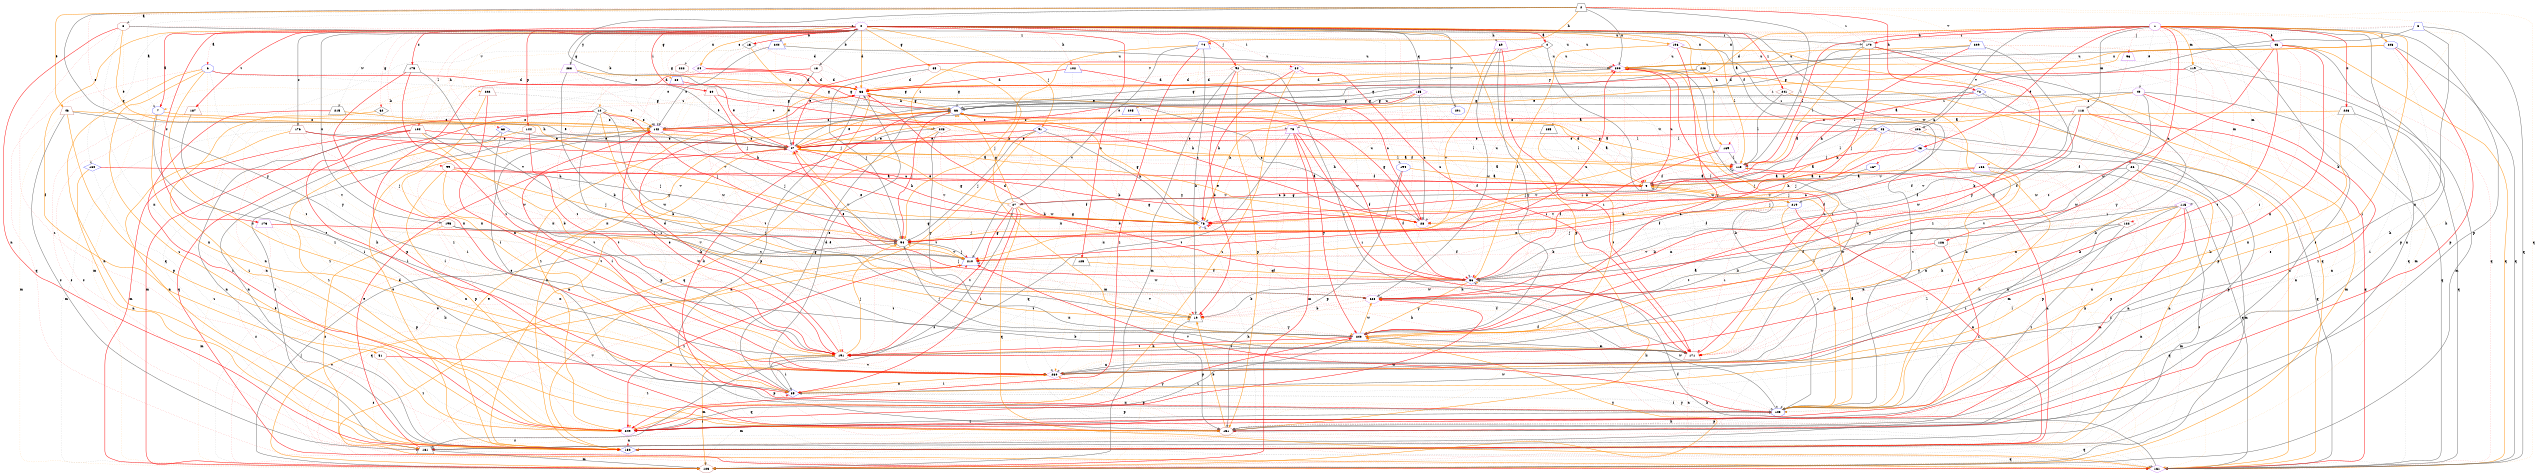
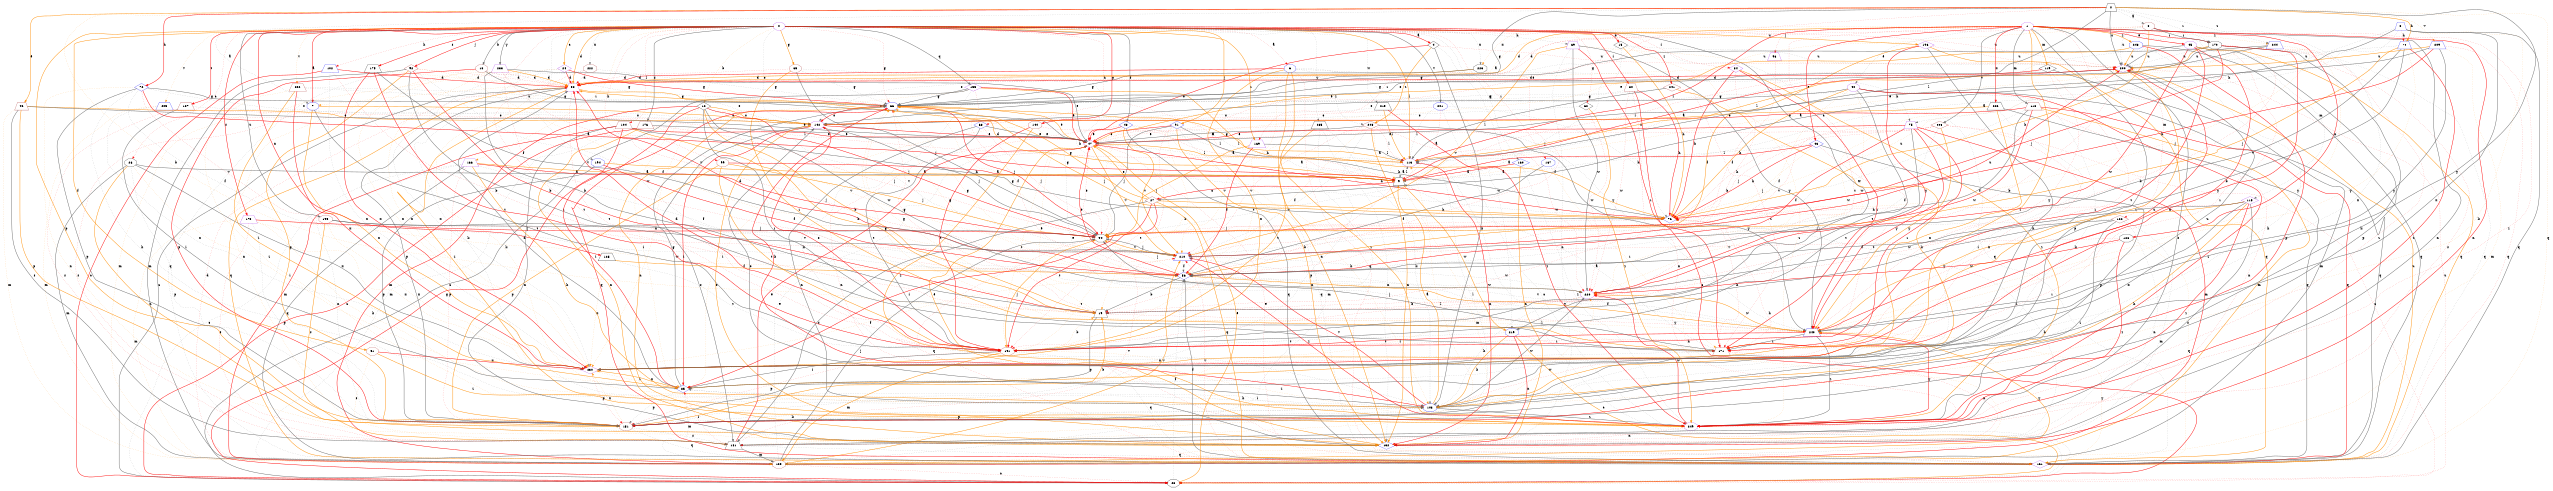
node "60": removed
node "28": color purple -> black
edge "28" -> "123": reversed
